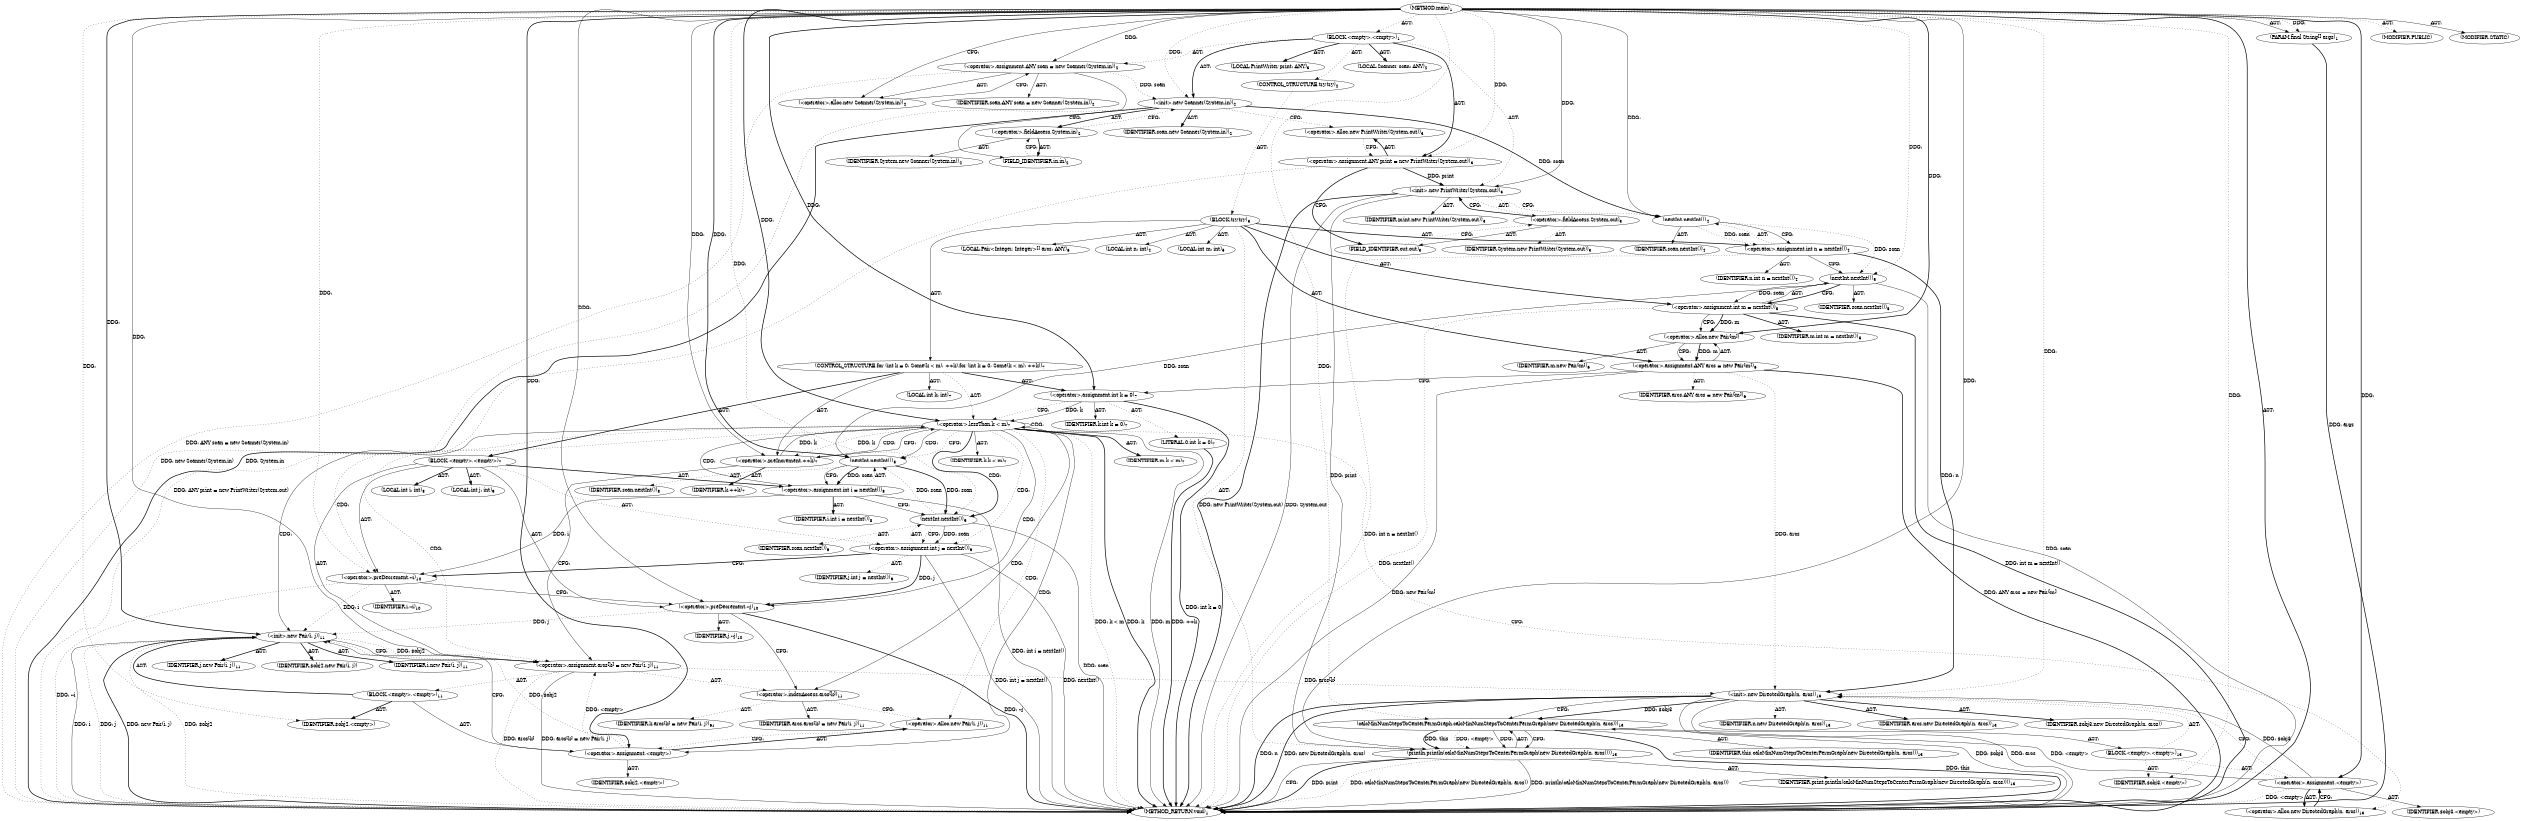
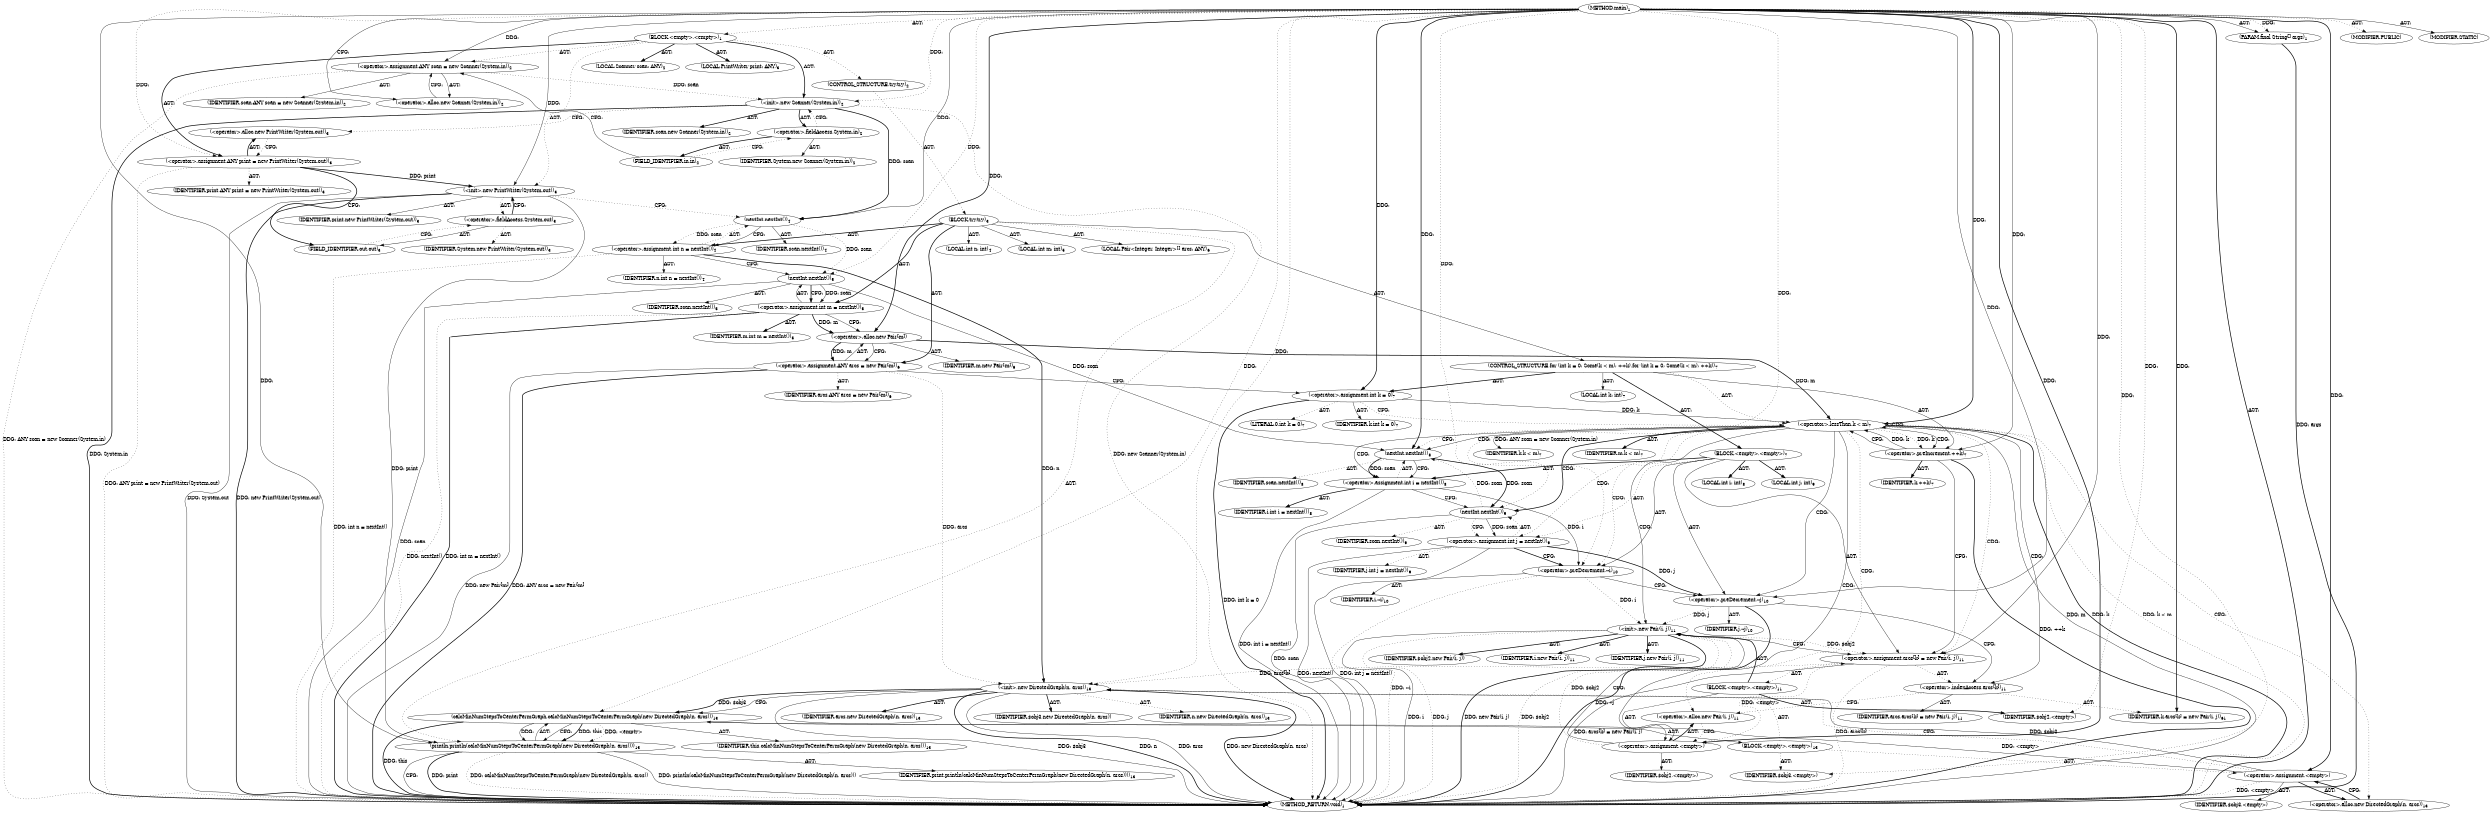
edge "(METHOD,main)" -> "(<init>,new Pair(i, j))": now "(METHOD,main)" -> "(IDENTIFIER,k,arcs[k] = new Pair(i, j))"
edge "(<operator>.assignment,ANY scan = new Scanner(System.in))" -> "(FIELD_IDENTIFIER,in,in)": reversed
node "(IDENTIFIER,print,ANY print = new PrintWriter(System.out))": added
edge "(<operator>.alloc,new Pair[m])" -> "(<operator>.lessThan,k < m)": added, label "DDG: m"
edge "(<operator>.lessThan,k < m)" -> "(IDENTIFIER,k,k < m)": label "AST: " -> "DDG: ANY scan = new Scanner(System.in)"
edge "(LITERAL,0,int k = 0)" -> "(METHOD_RETURN,void)": now "(<operator>.preIncrement,++k)" -> "(METHOD_RETURN,void)"
